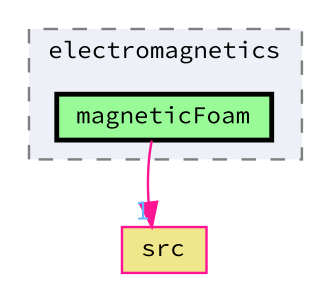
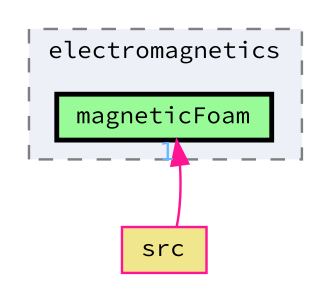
edge "magneticFoam" -> "src": reversed
